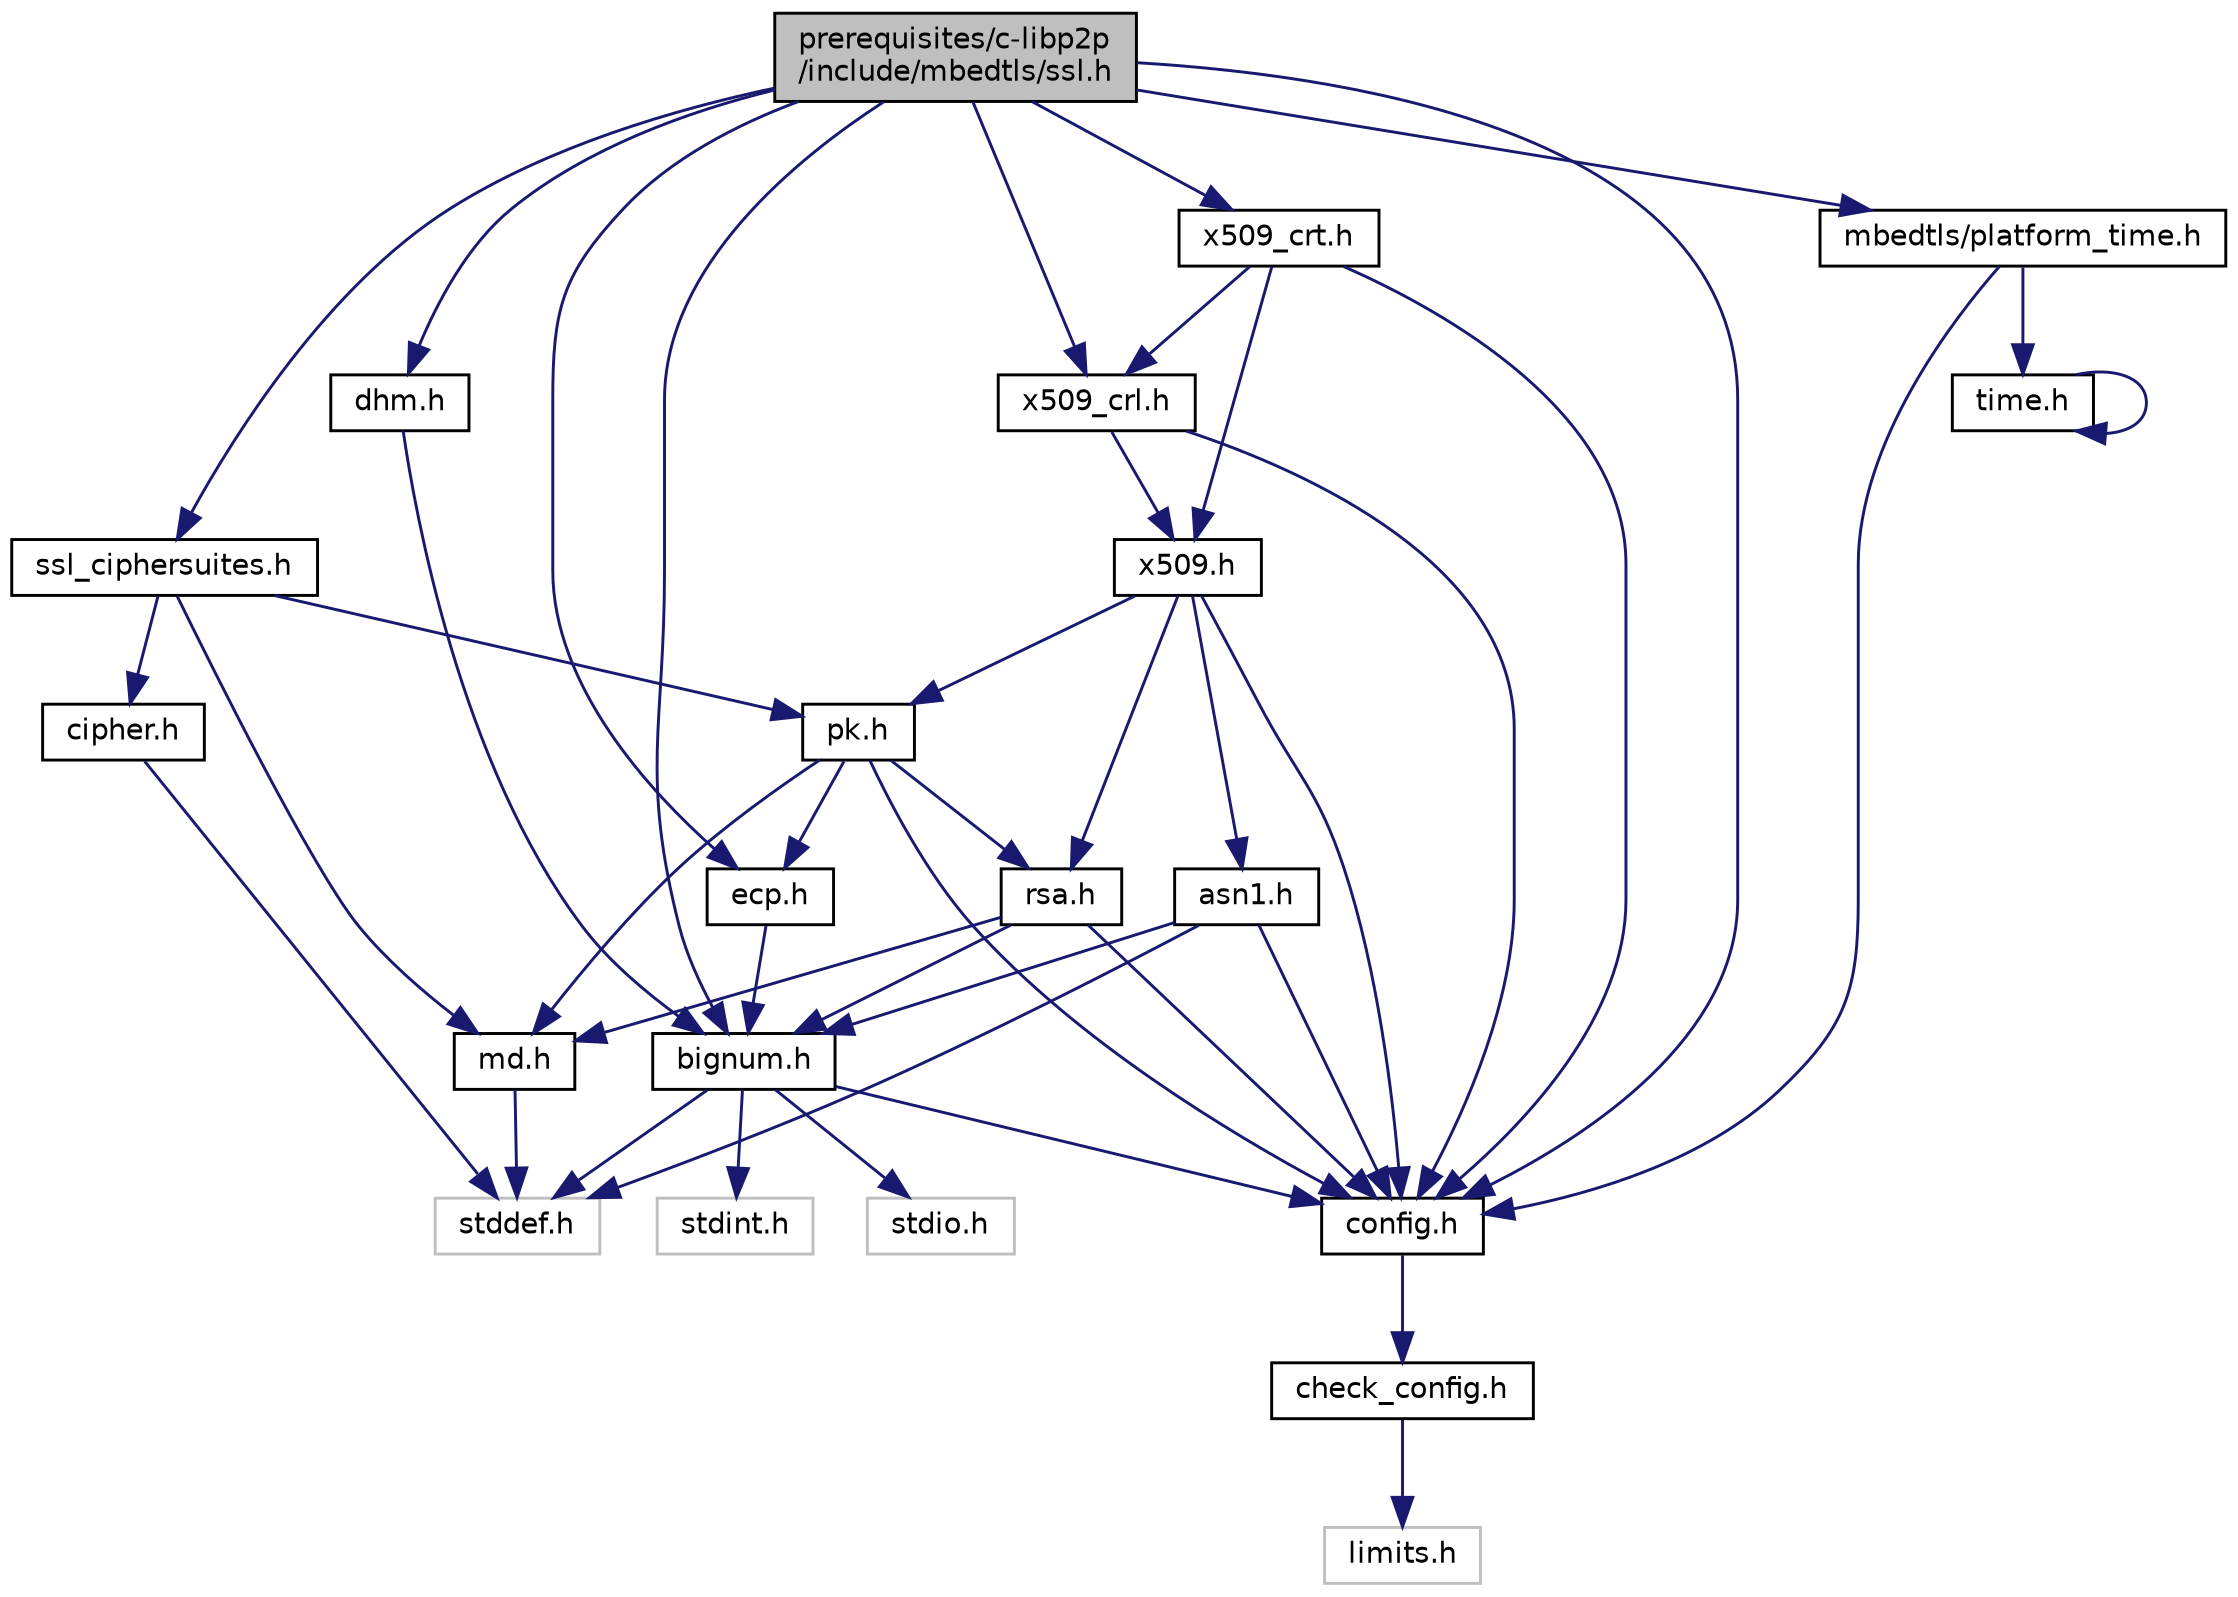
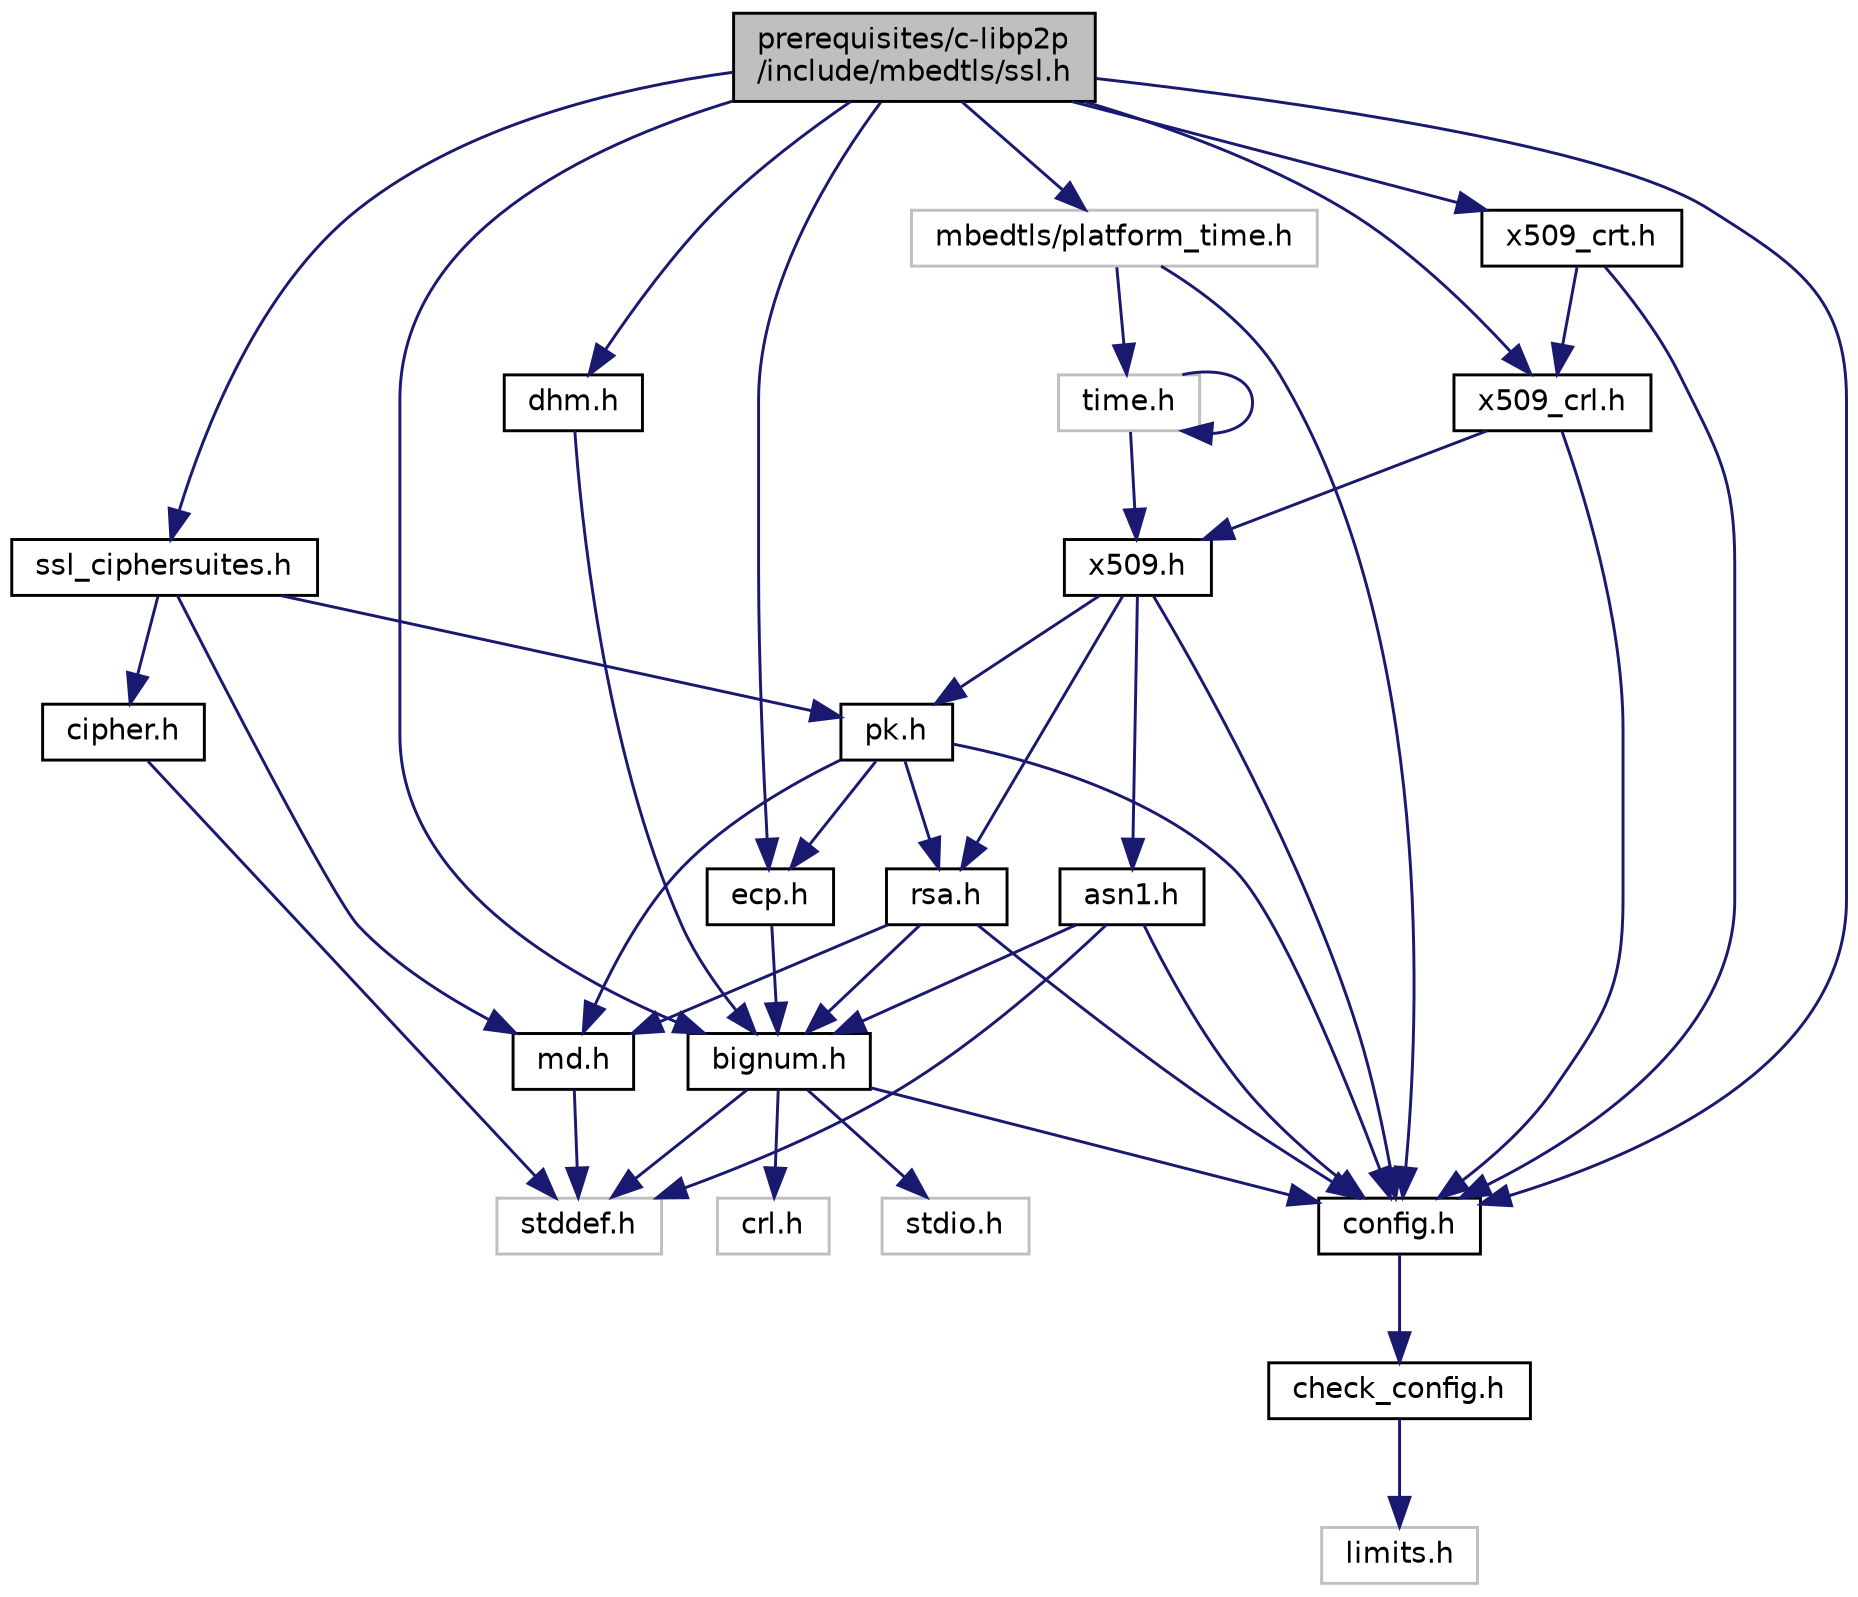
node "mbedtls/platform_time.h": color black -> grey75
edge "x509_crt.h" -> "x509.h": now "time.h" -> "x509.h"
node "time.h": color black -> grey75
node "stdint.h": label "stdint.h" -> "crl.h"
